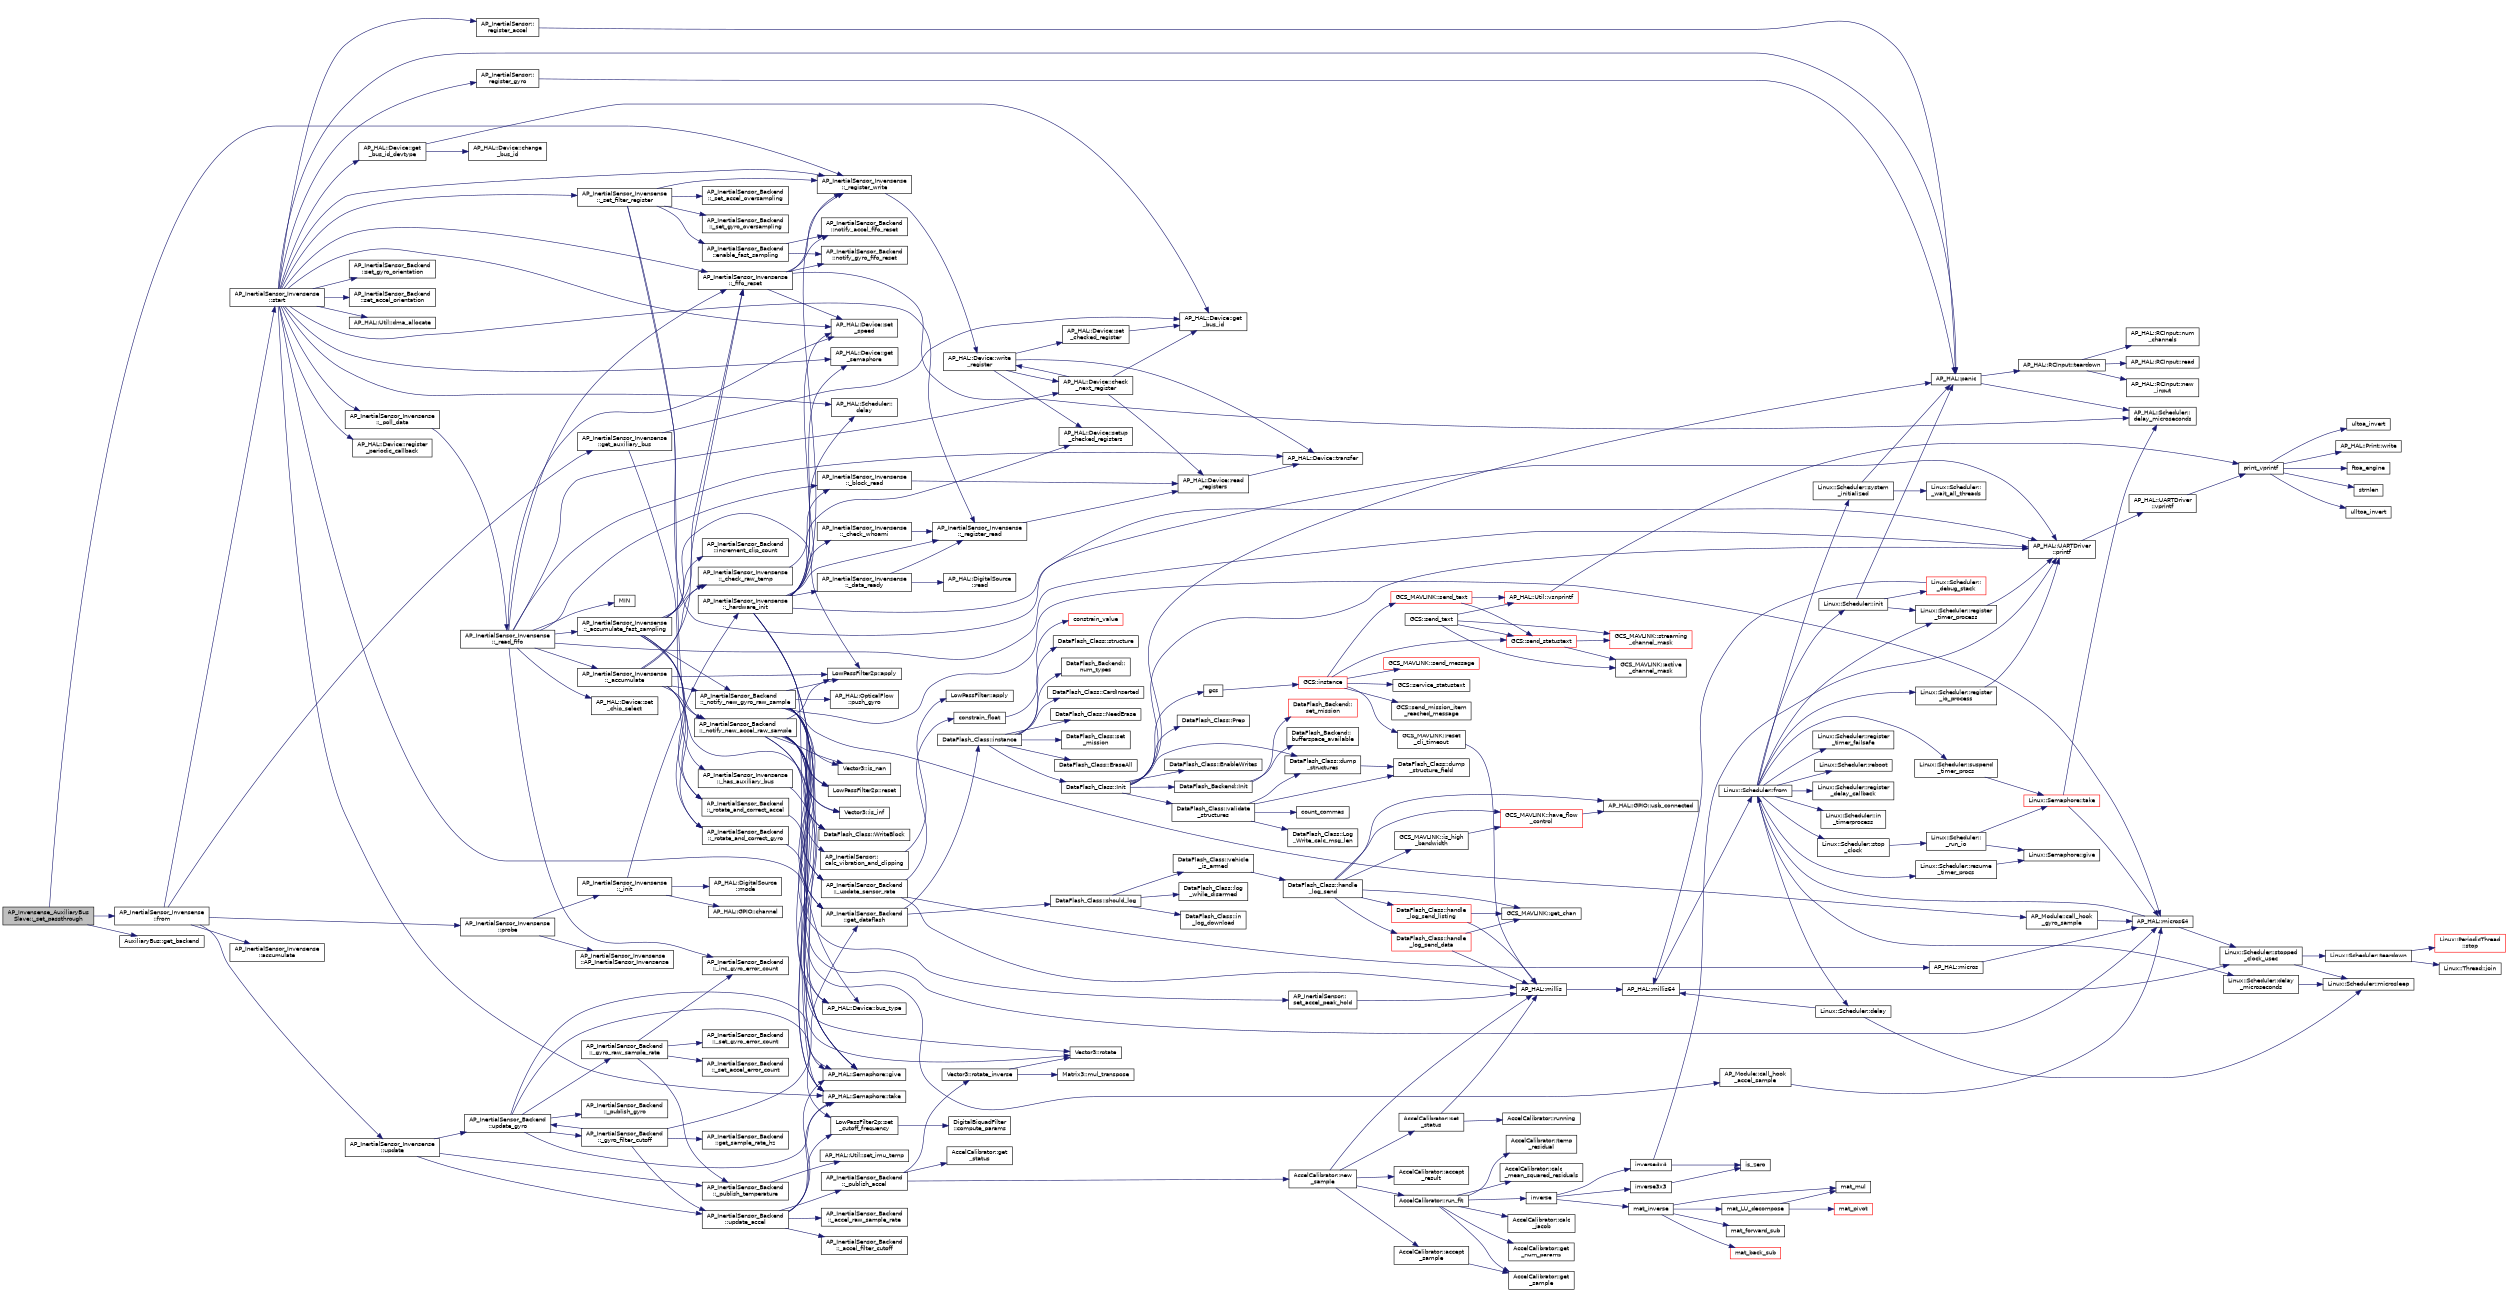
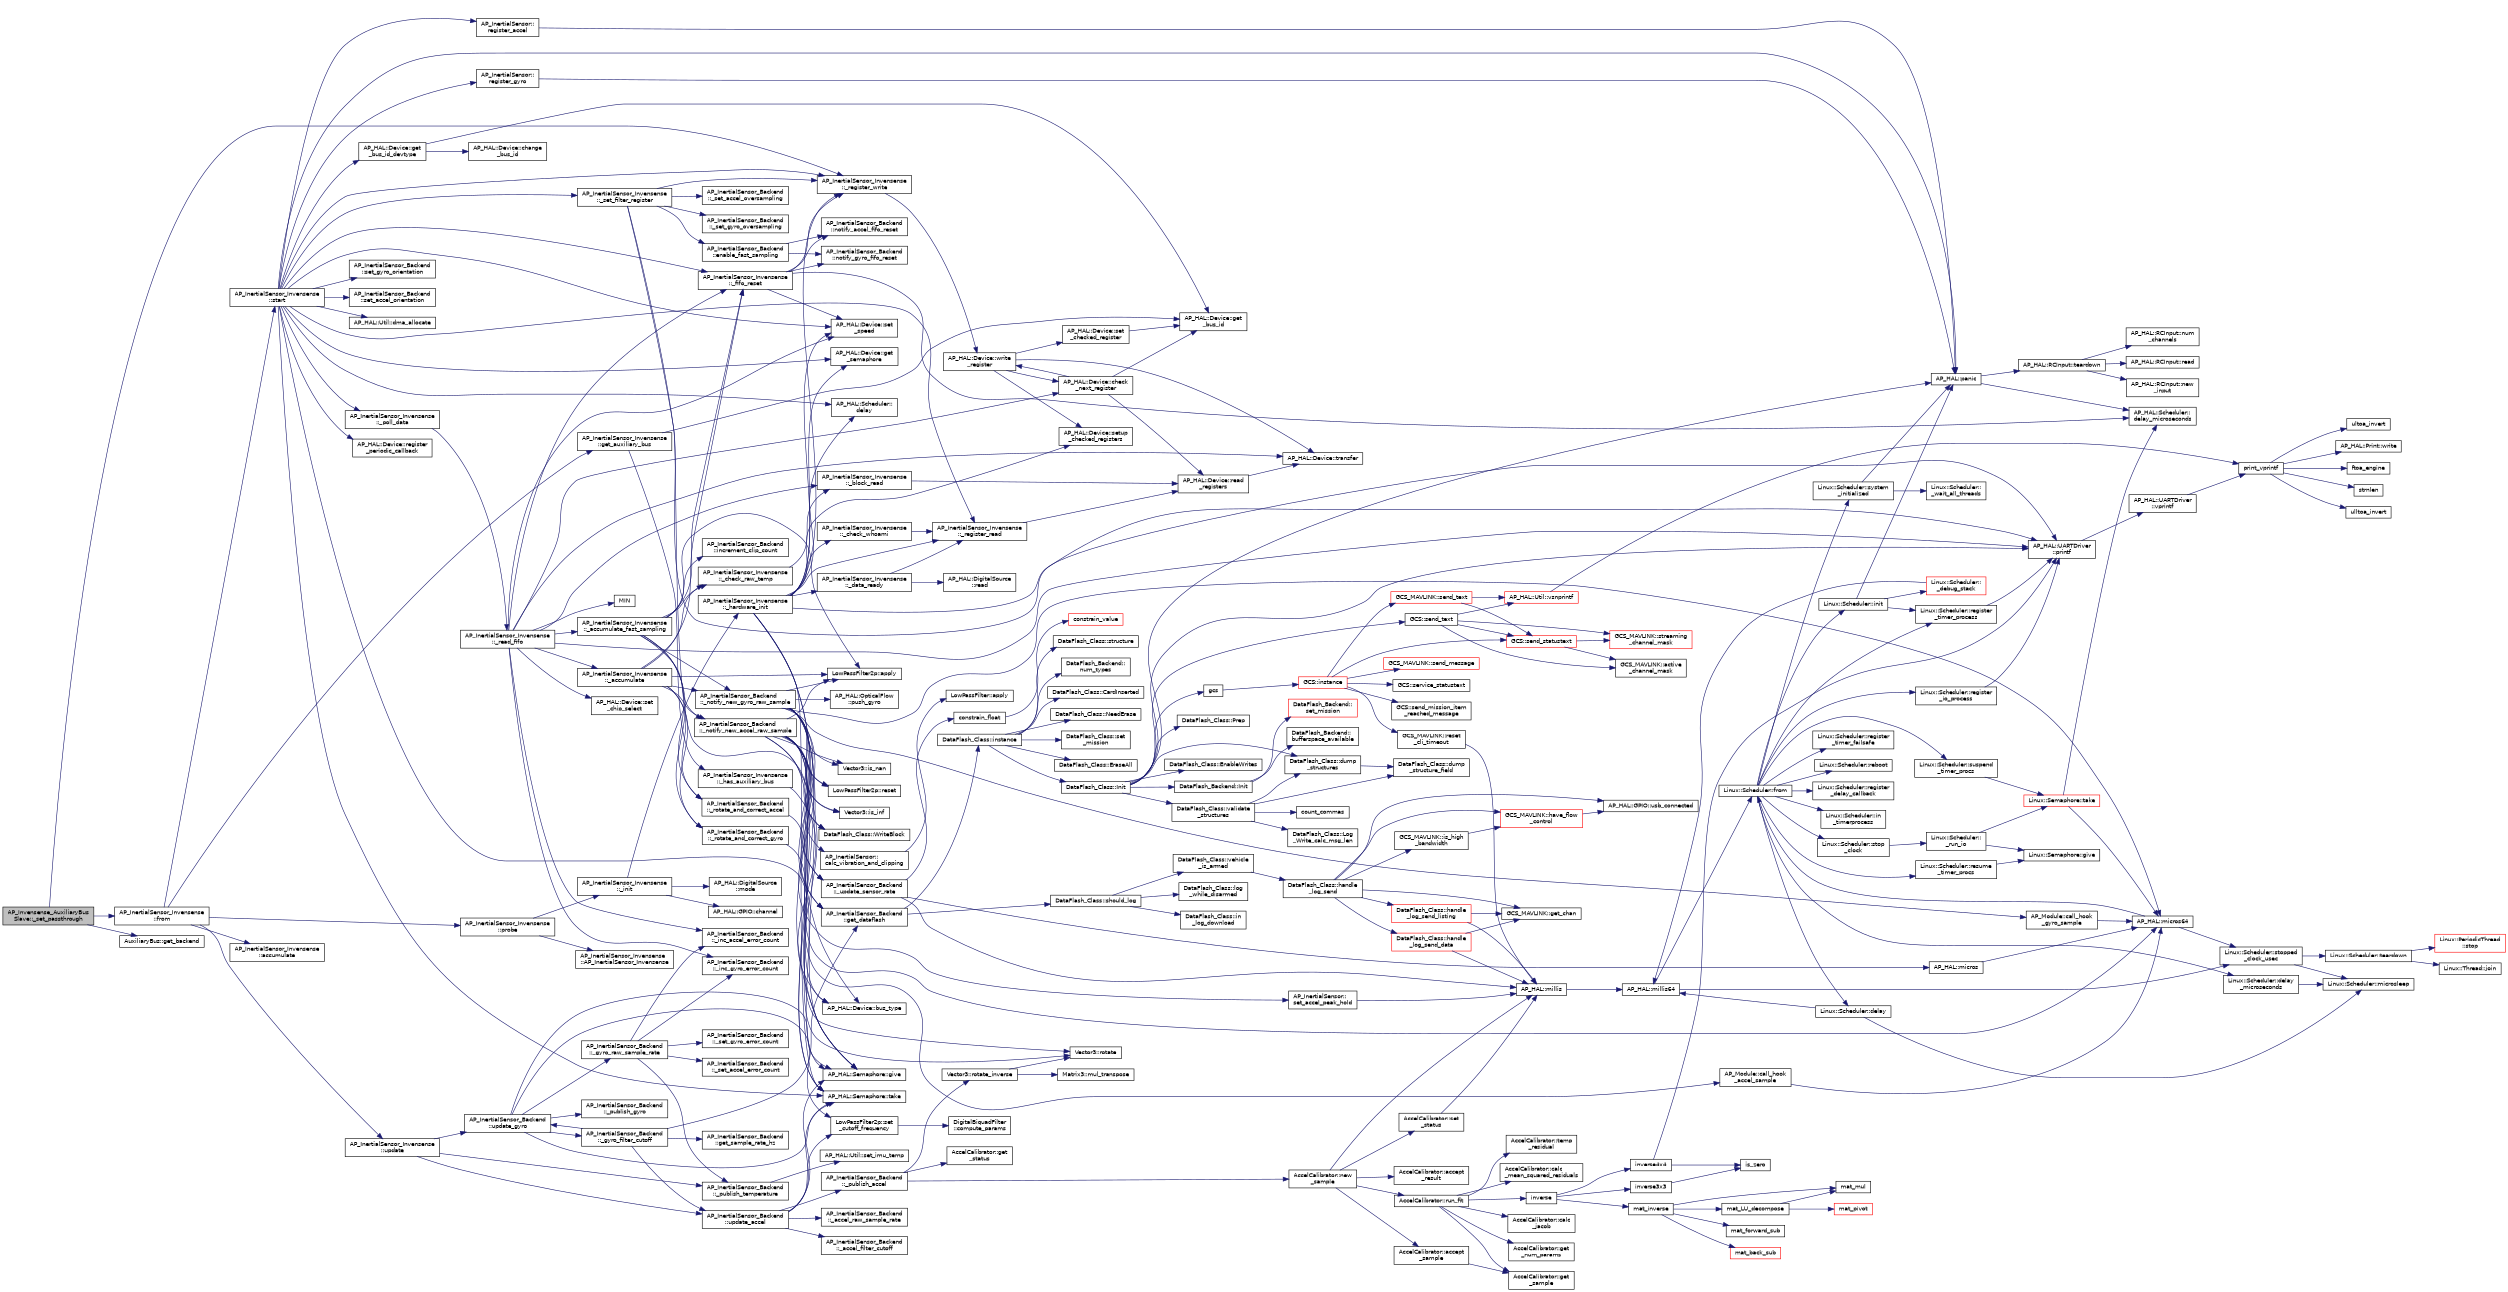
edge "DataFlash_Class::Init" -> "GCS::send_text": added
node "AP_InertialSensor_Backend ::_inc_accel_error_count": added
node "AccelCalibrator::running": removed
